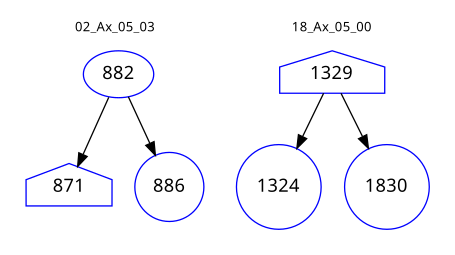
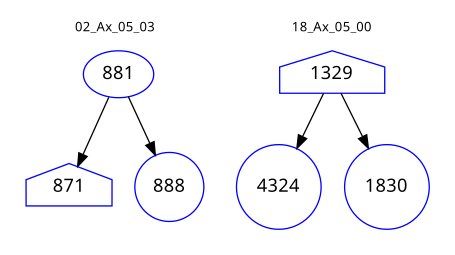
node "882": label "882" -> "881"
node "886": label "886" -> "888"
node "1324": label "1324" -> "4324"
